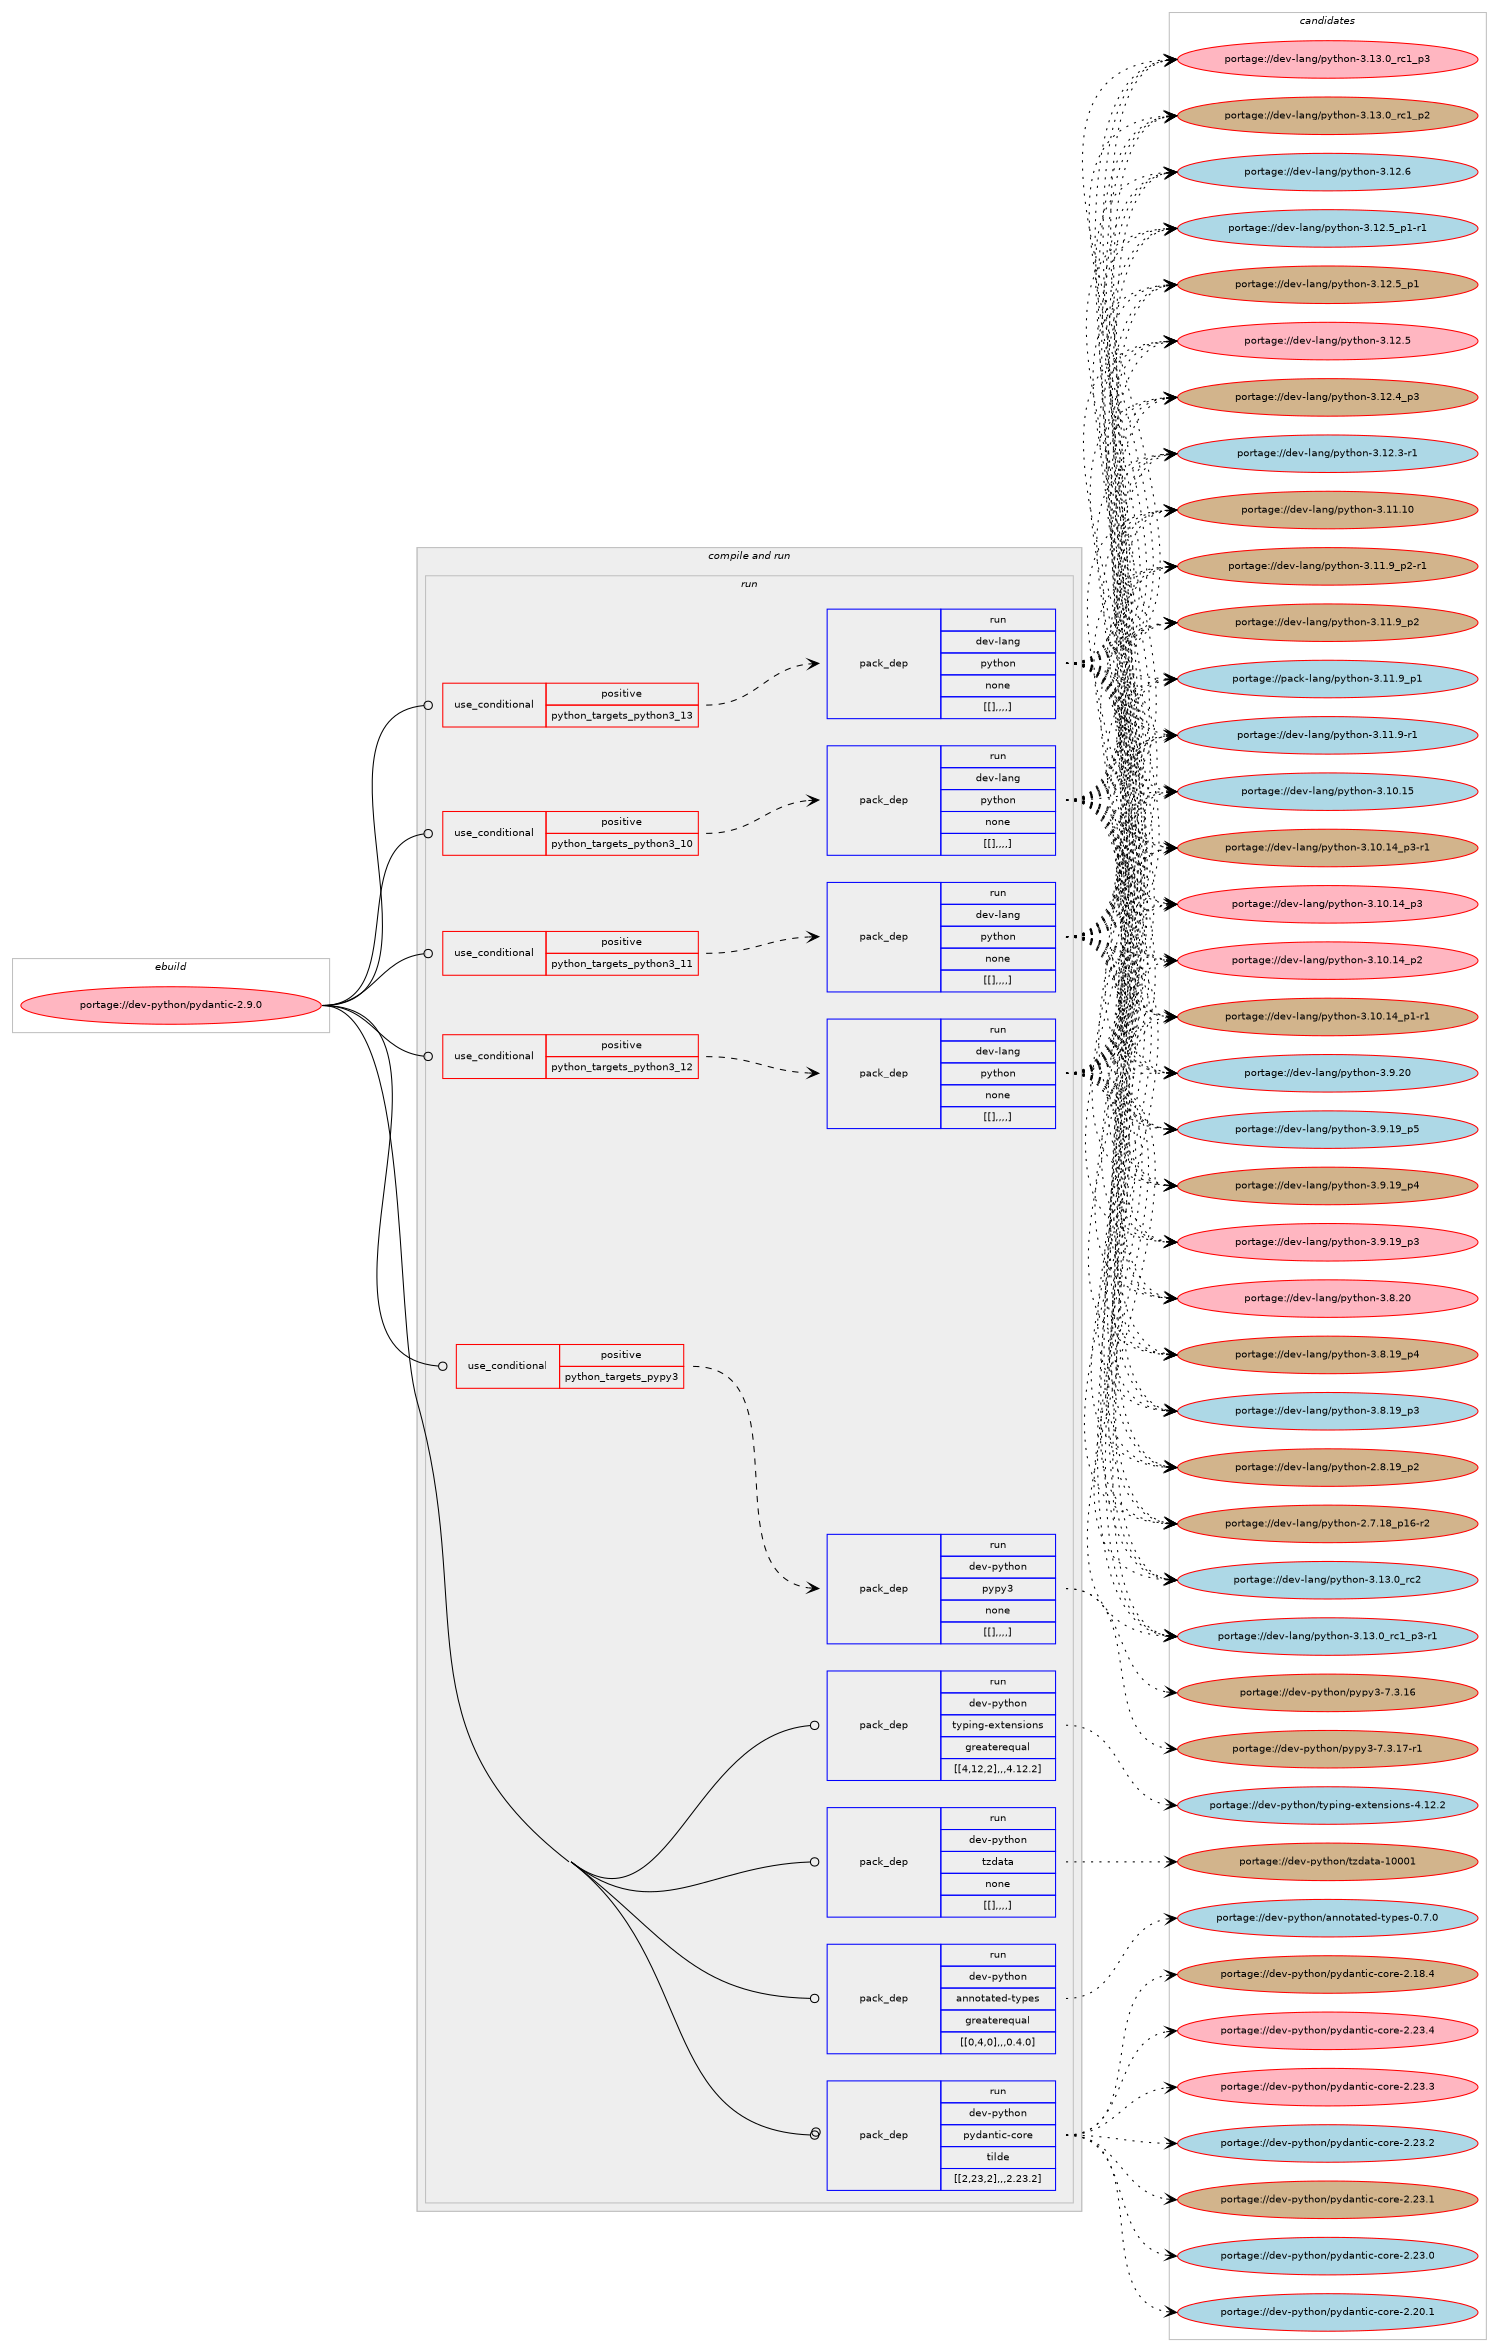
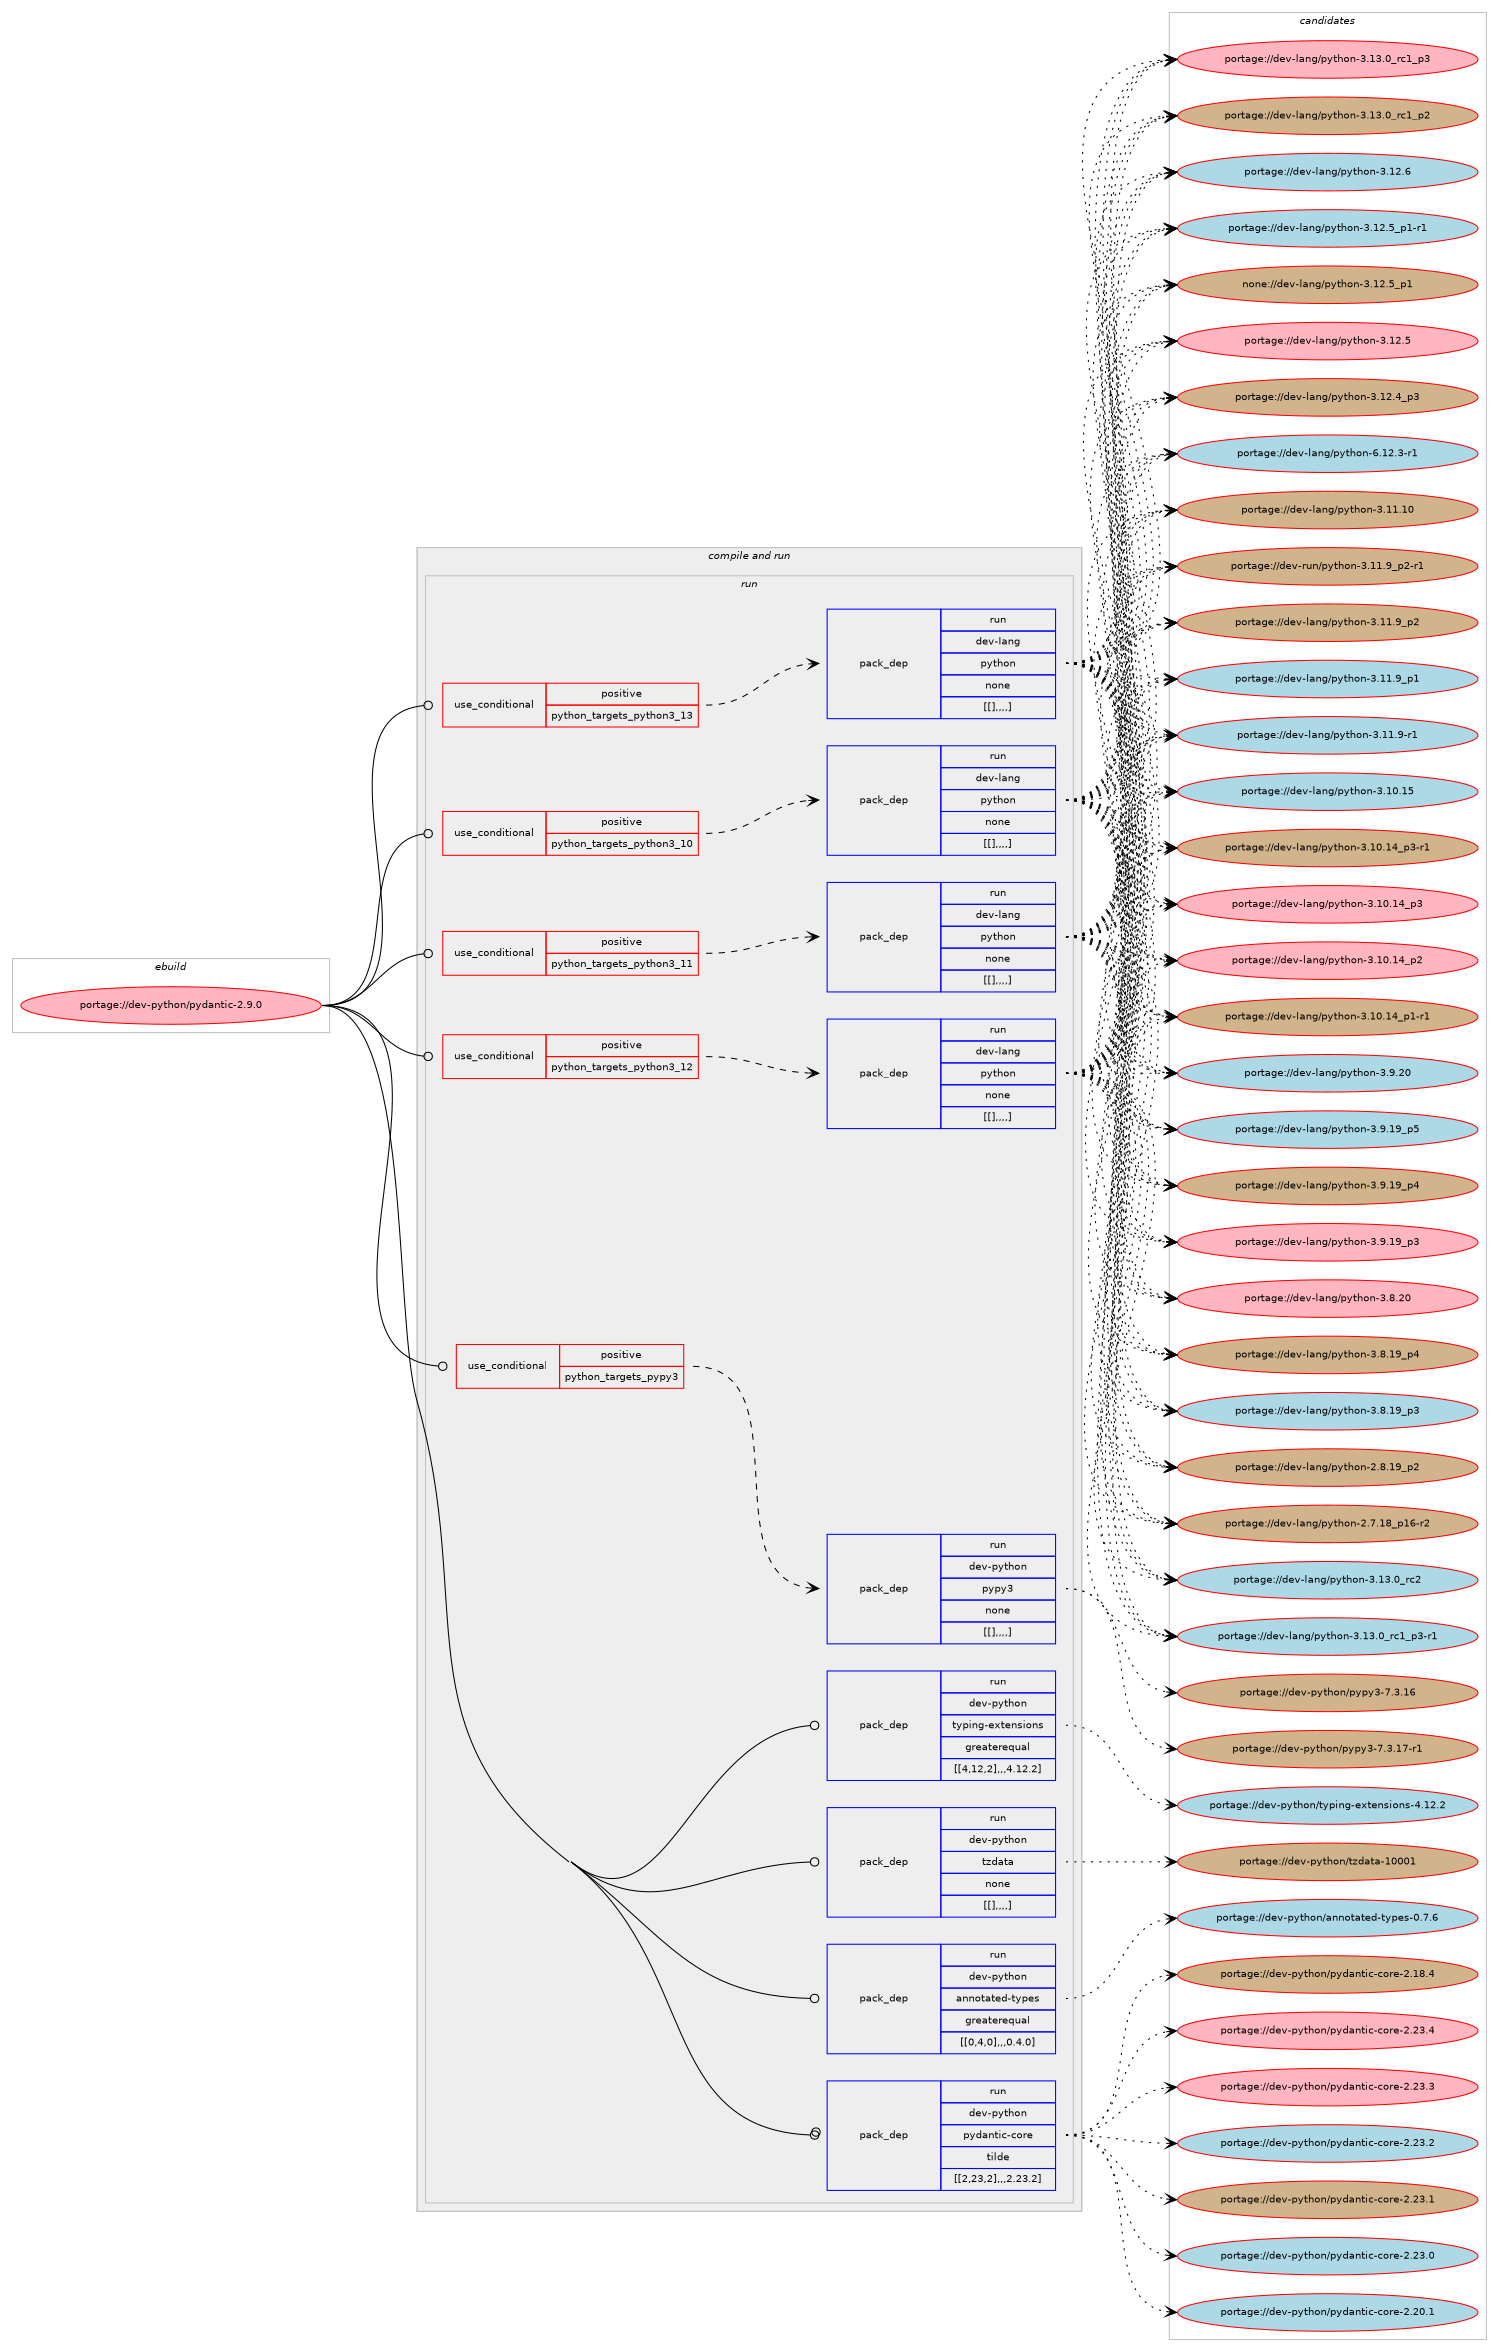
node "portage://dev-lang/python-3.12.5_p1": label "portage://dev-lang/python-3.12.5_p1" -> "none://dev-lang/python-3.12.5_p1"
node "portage://dev-lang/python-3.12.3-r1": label "portage://dev-lang/python-3.12.3-r1" -> "portage://dev-lang/python-6.12.3-r1"
node "portage://dev-lang/python-3.11.9_p2-r1": label "portage://dev-lang/python-3.11.9_p2-r1" -> "portage://dev-run/python-3.11.9_p2-r1"
node "portage://pack-lang/python-3.11.9_p1": label "portage://pack-lang/python-3.11.9_p1" -> "portage://dev-lang/python-3.11.9_p1"
node "portage://dev-python/annotated-types-0.7.0": label "portage://dev-python/annotated-types-0.7.0" -> "portage://dev-python/annotated-types-0.7.6"
